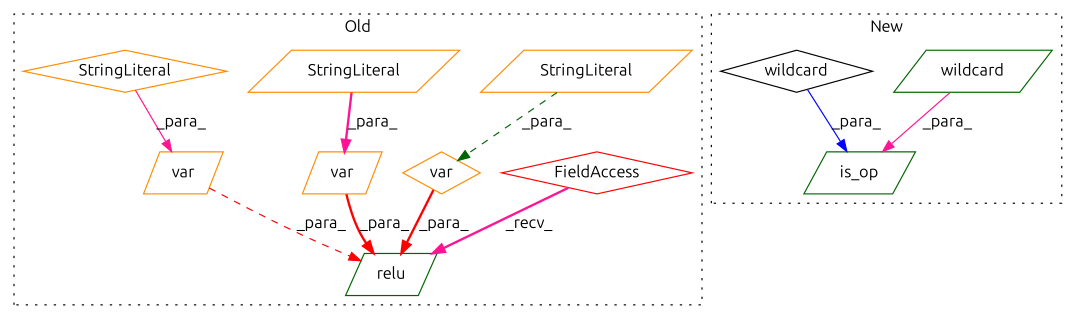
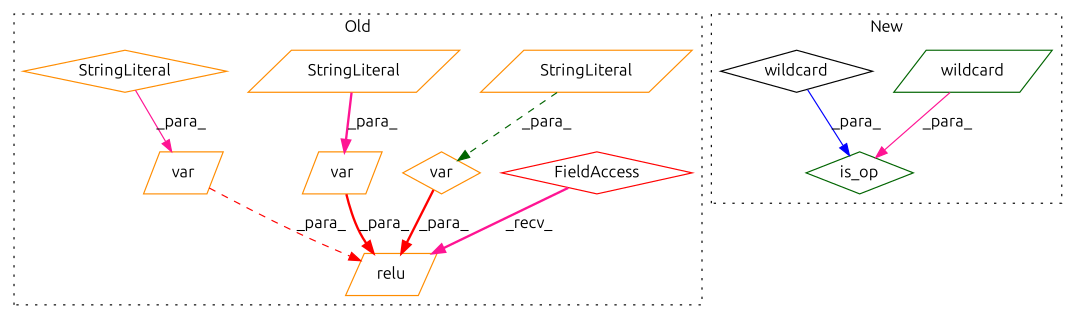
node "is_op": shape parallelogram -> diamond
node "relu": color darkgreen -> darkorange
